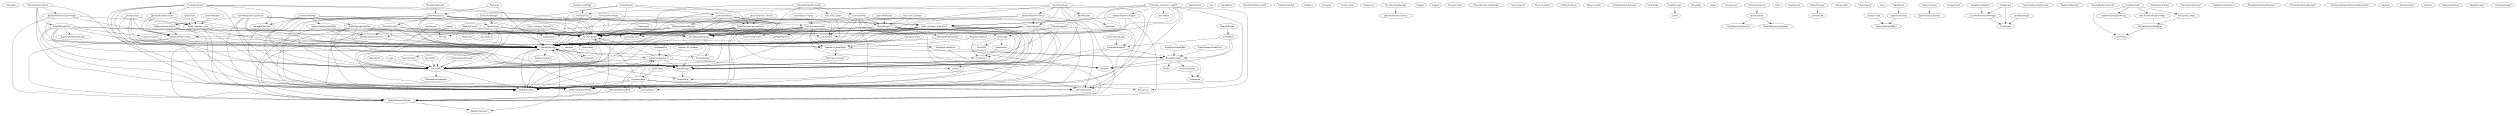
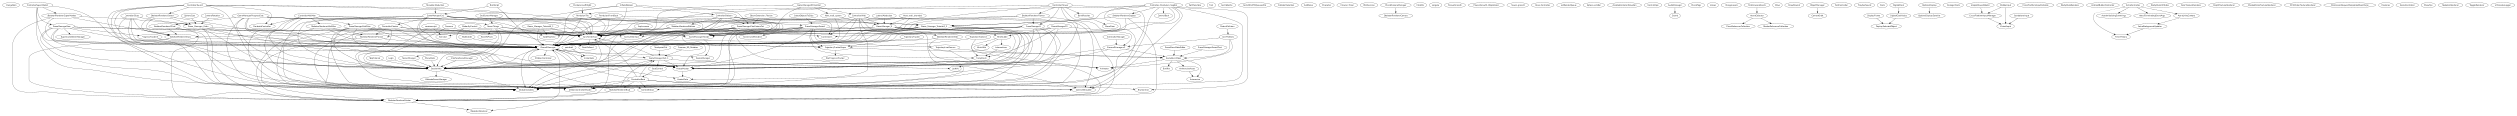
node "DiffStateMachine": removed
edge "DataToSend" -> "GlobalVariables": now "ControllerFlexion" -> "GlobalVariables"
